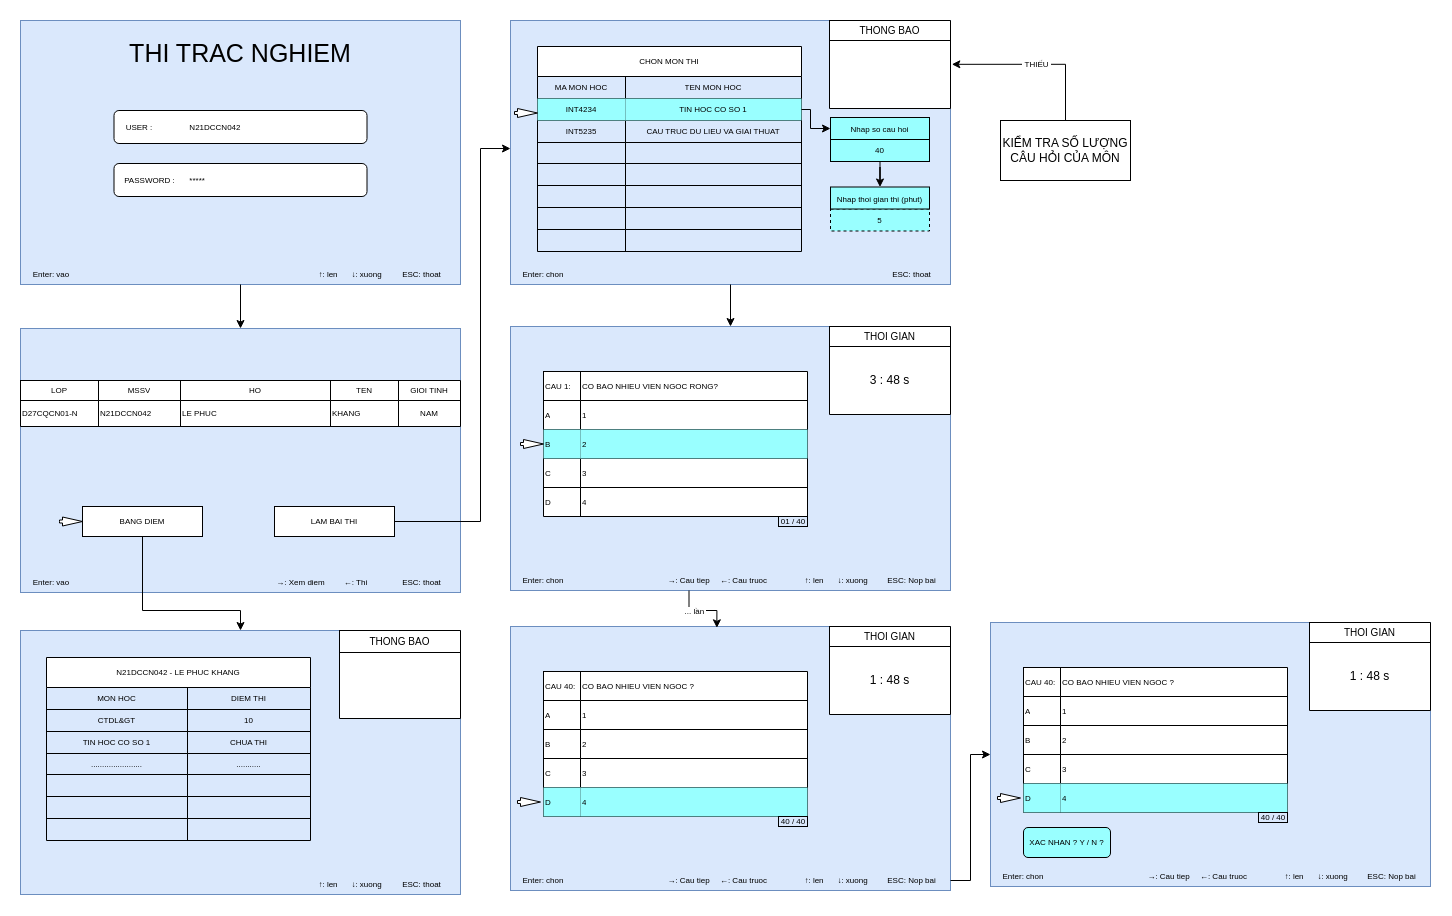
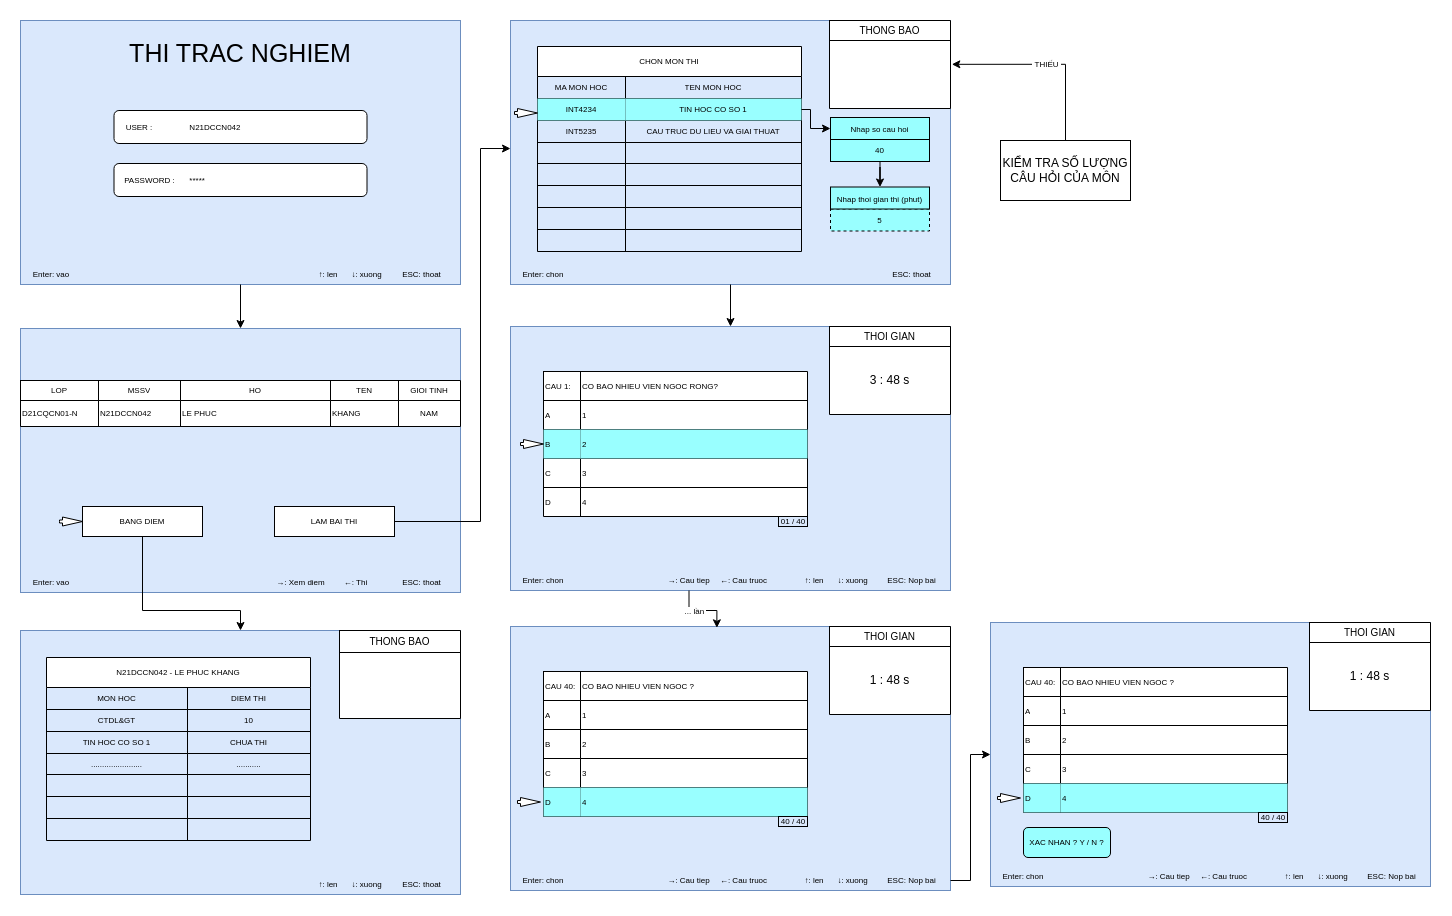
node "KIỂM TRA SỐ LƯỢNG CÂU HỎI CỦA MÔN": moved (1066, 151) -> (1066, 171)
node "D27CQCN01-N": label "D27CQCN01-N" -> "D21CQCN01-N"
